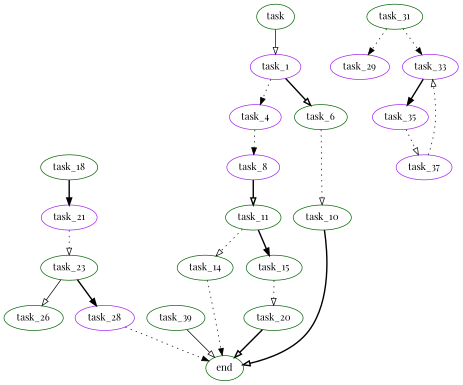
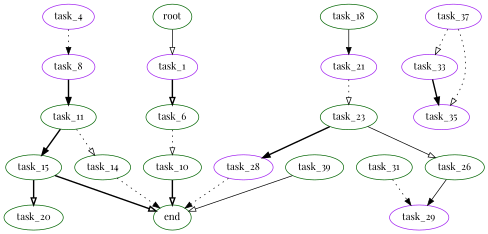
node "task": label "task" -> "root"
edge "task_31" -> "task_33": removed
edge "task_1" -> "task_4": removed
edge "task_35" -> "task_37": reversed
edge "task_18" -> "task_21": style bold -> solid
edge "task_8" -> "task_11": arrowhead onormal -> normal
edge "task_26" -> "task_29": added
edge "task_15" -> "task_20": style dotted -> bold
edge "task_20" -> "end": now "task_15" -> "end"
